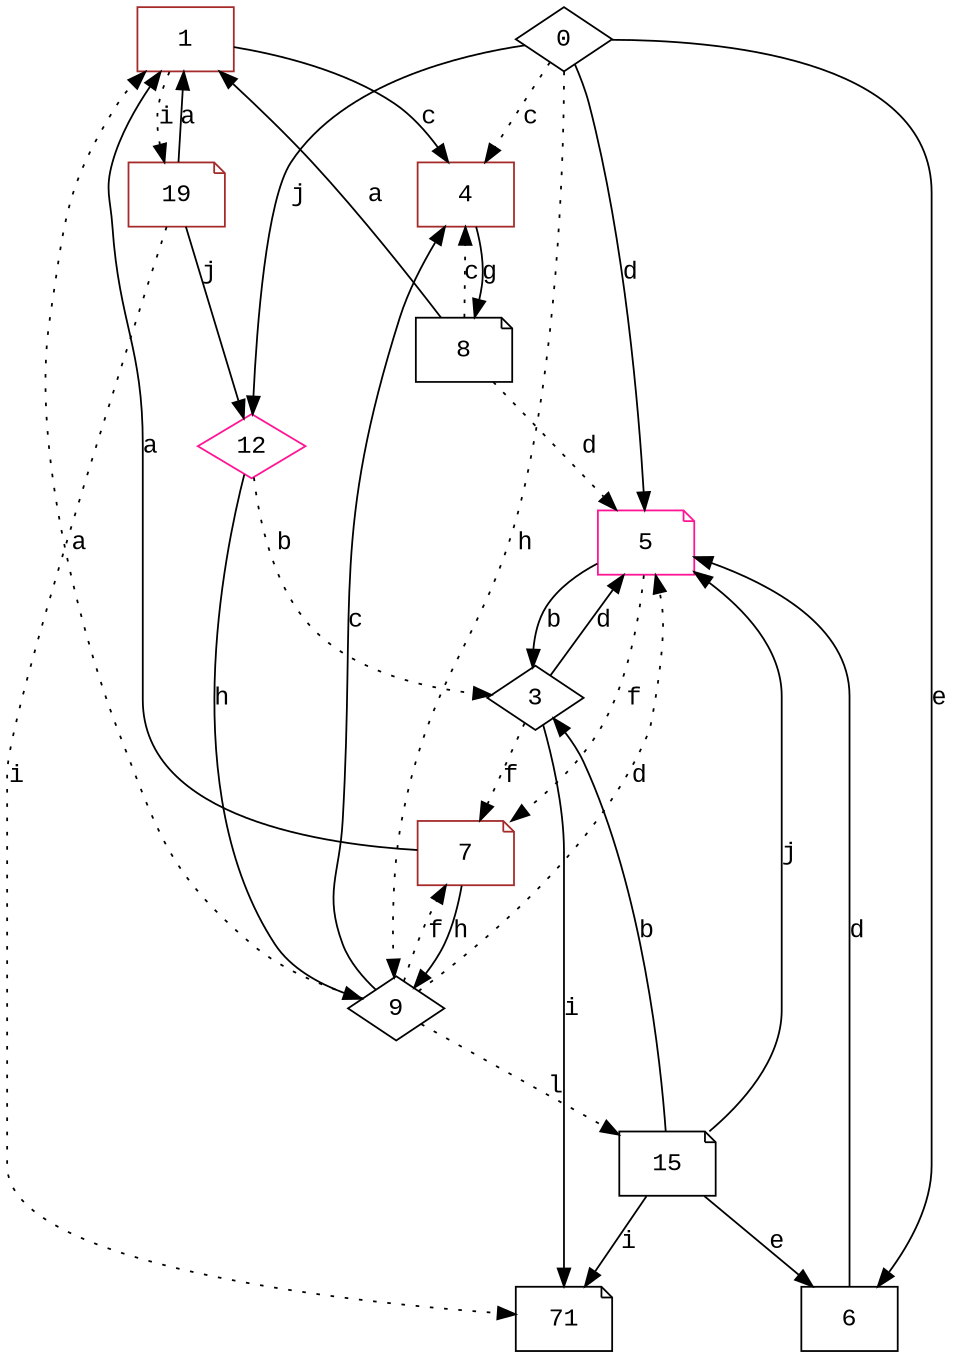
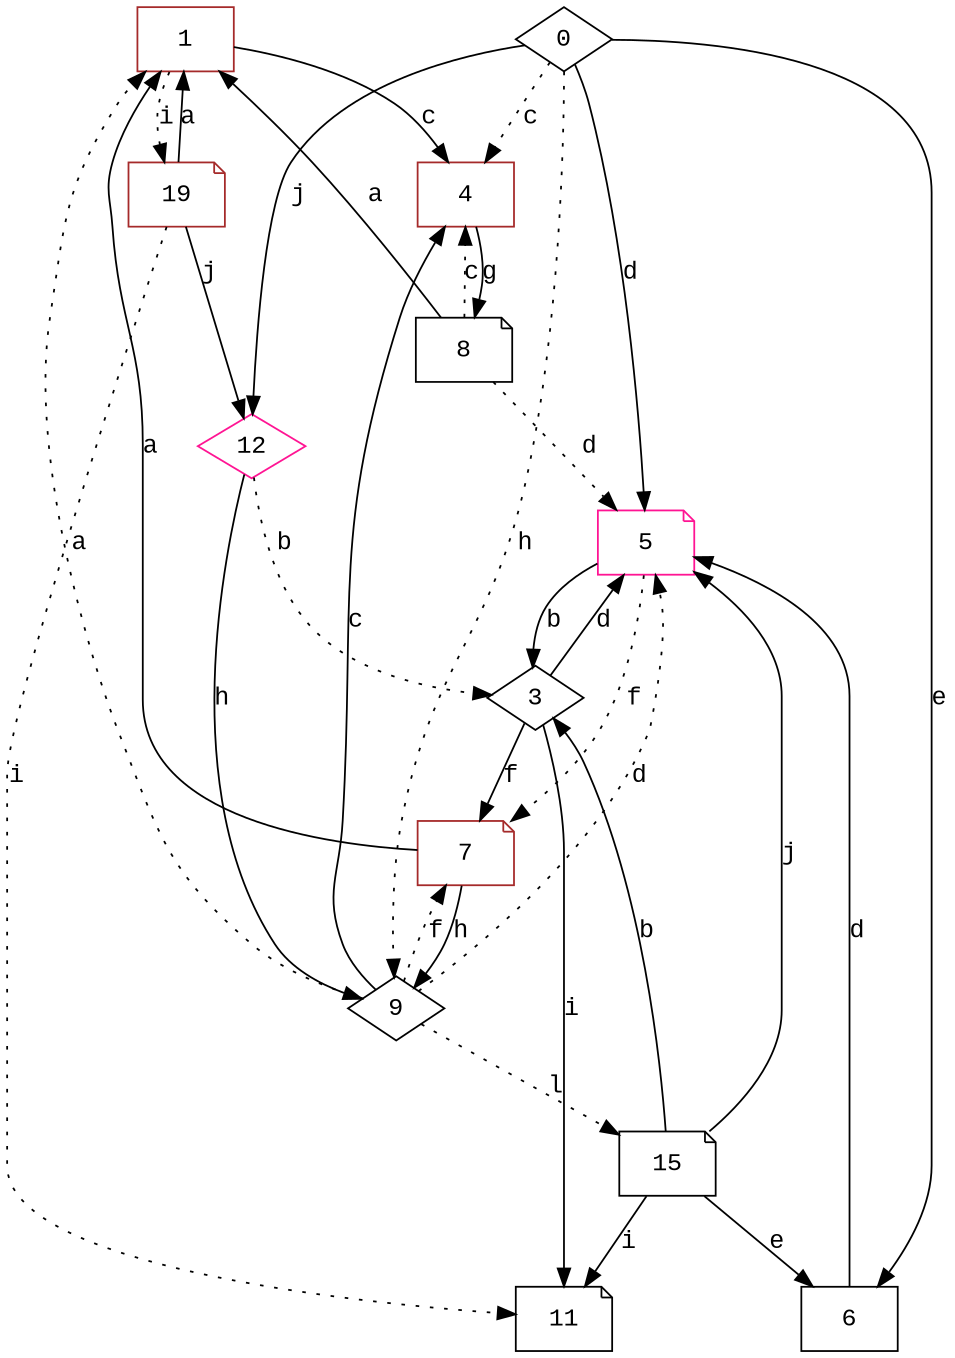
edge "3" -> "7": style dotted -> solid
node "71": label "71" -> "11"
